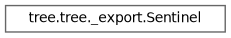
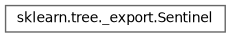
node "tree.tree._export.Sentinel": label "tree.tree._export.Sentinel" -> "sklearn.tree._export.Sentinel"
